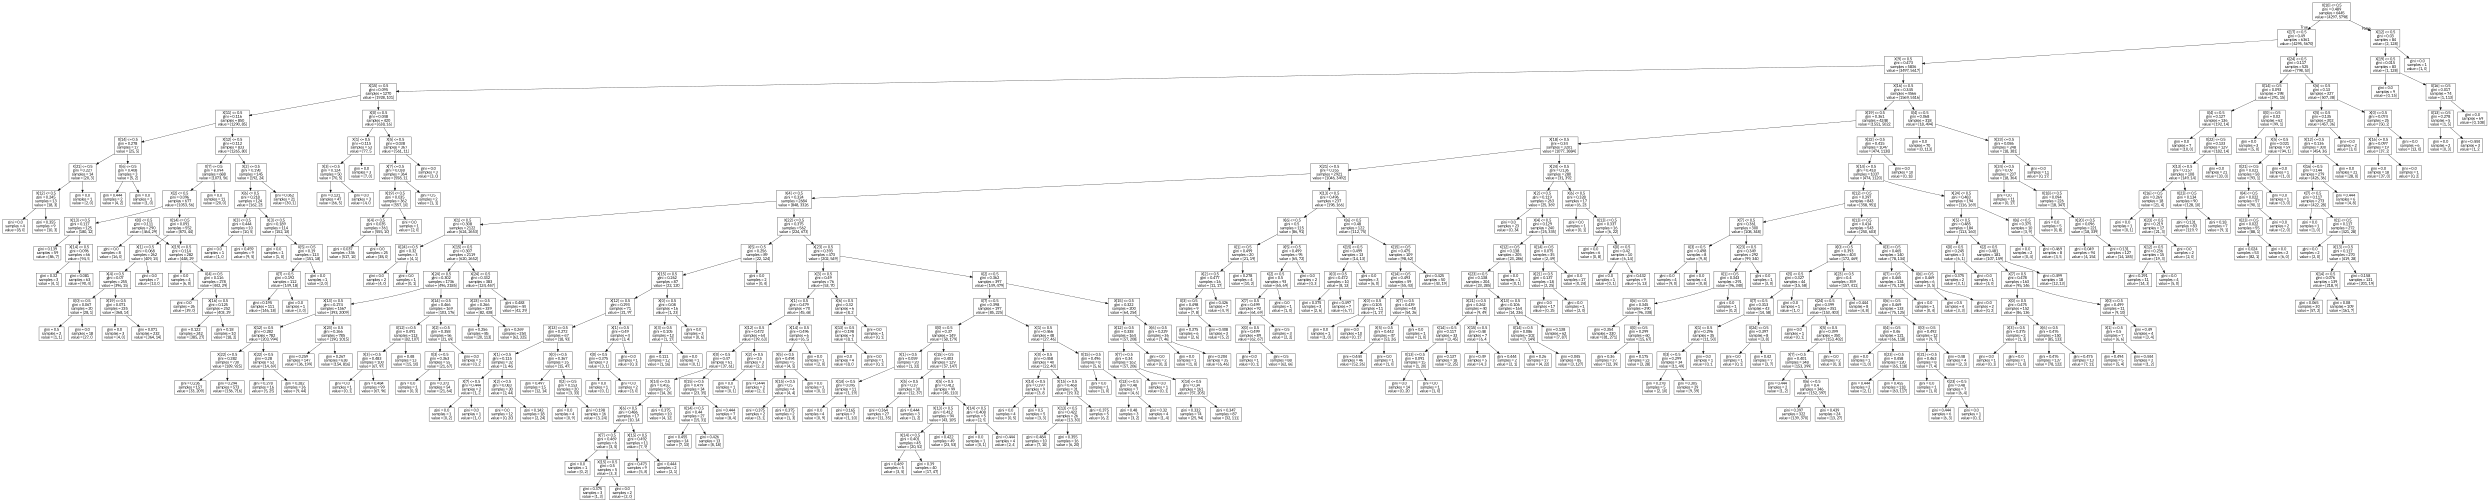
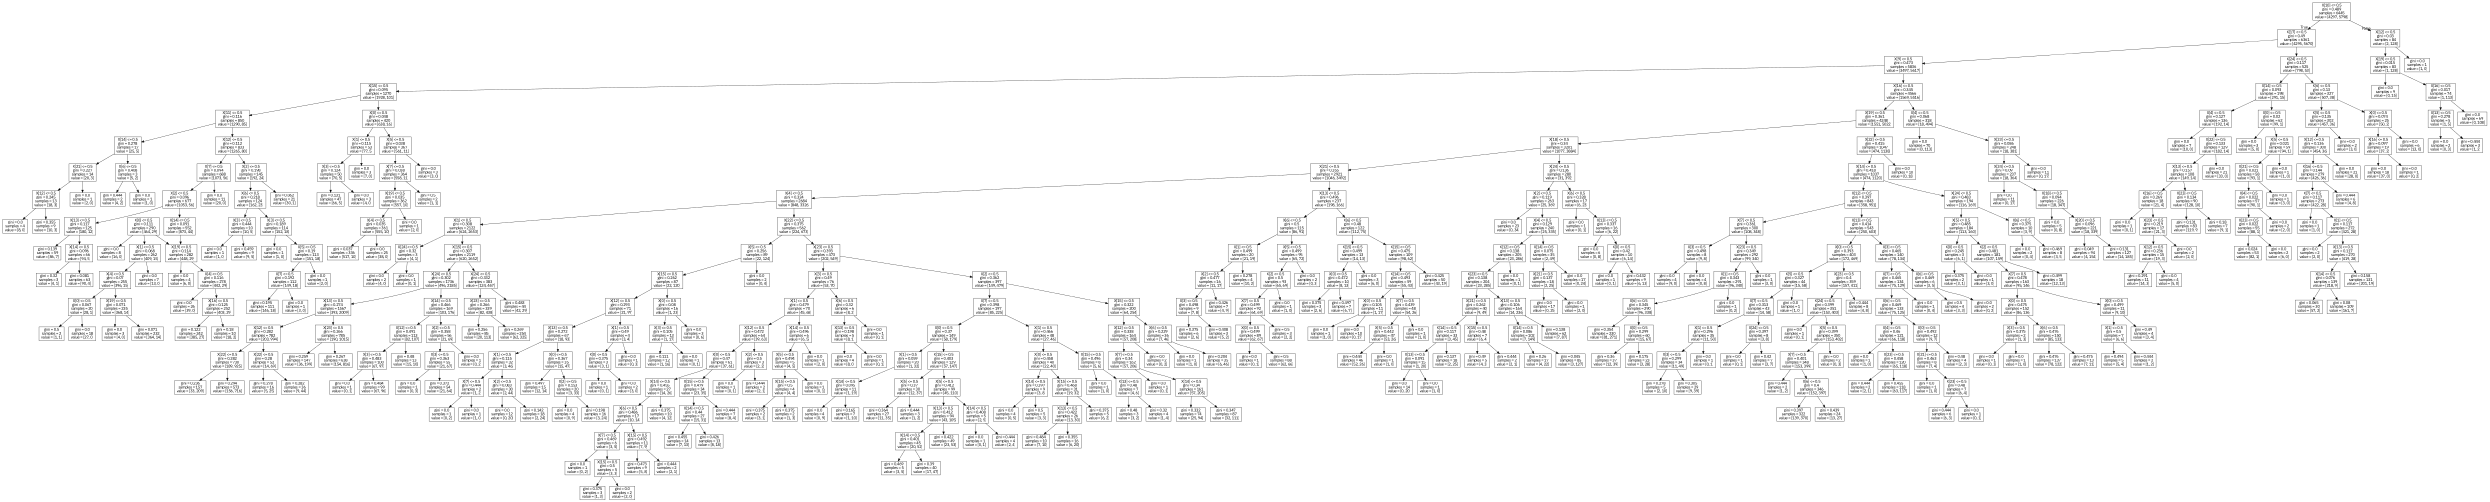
edge "X[14] <= 0.5 gini = 0.091 samples = 552 value = [873, 44]" -> "X[1] <= 0.5 gini = 0.068 samples = 262 value = [409, 15]": now "X[0] <= 0.5 gini = 0.111 samples = 290 value = [464, 29]" -> "X[1] <= 0.5 gini = 0.068 samples = 262 value = [409, 15]"
